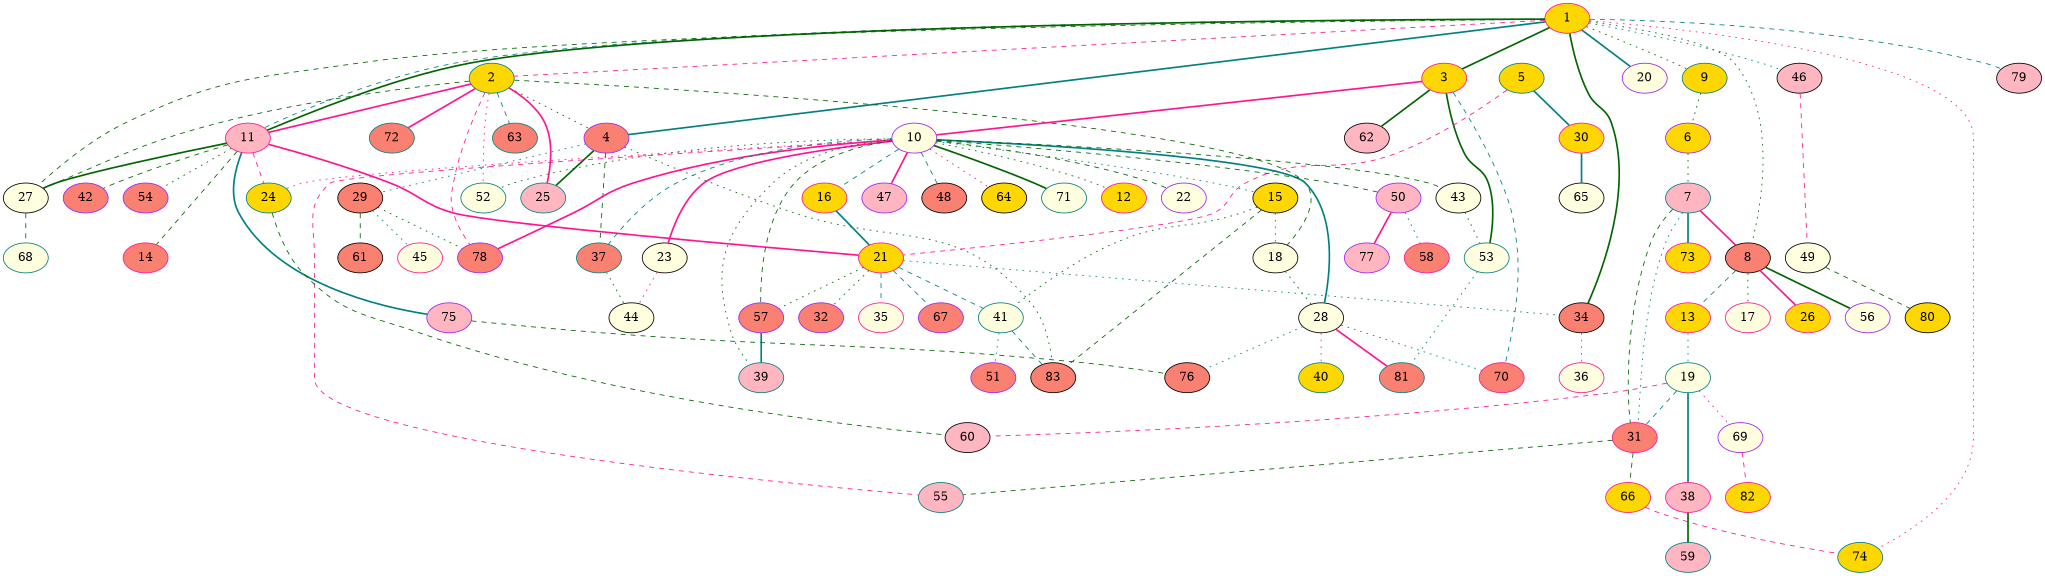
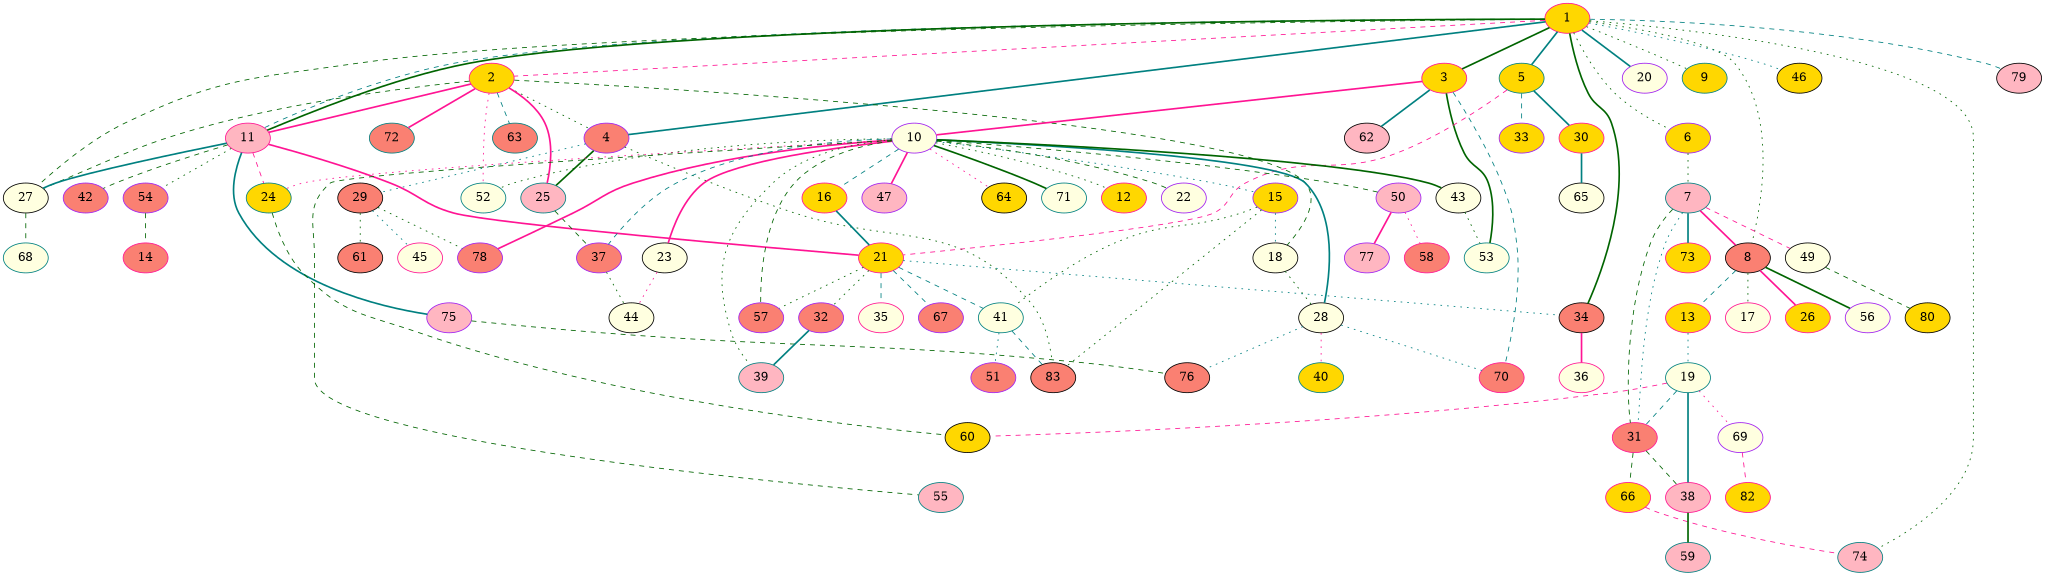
edge "1" -- "5": added
node "2": color teal -> deeppink
node "46": fillcolor lightpink -> gold
edge "3" -- "62": color darkgreen -> teal
edge "9" -- "6": now "1" -- "6"
node "33": added
edge "10" -- "43": style dashed -> bold
edge "1" -- "74": color deeppink -> darkgreen
edge "2" -- "78": removed
edge "11" -- "27": color darkgreen -> teal
edge "46" -- "49": now "7" -- "49"
edge "11" -- "14": now "54" -- "14"
node "48": removed
node "15": color black -> purple
edge "4" -- "37": now "25" -- "37"
edge "29" -- "61": style dashed -> dotted
edge "50" -- "58": color teal -> deeppink
node "37": color teal -> purple
edge "15" -- "83": style dashed -> dotted
edge "10" -- "55": color deeppink -> darkgreen
edge "57" -- "39": now "32" -- "39"
edge "34" -- "36": style dotted -> bold
node "81": removed
node "60": fillcolor lightpink -> gold
edge "31" -- "55": now "31" -- "38"
node "74": fillcolor gold -> lightpink
